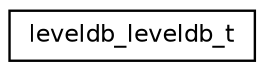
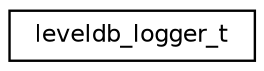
node "leveldb_leveldb_t": label "leveldb_leveldb_t" -> "leveldb_logger_t"
